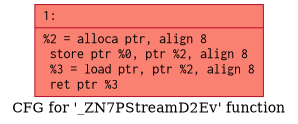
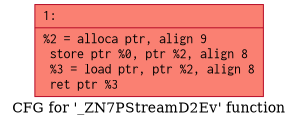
node "1:": text "%2 = alloca ptr, align 8" -> "%2 = alloca ptr, align 9"
